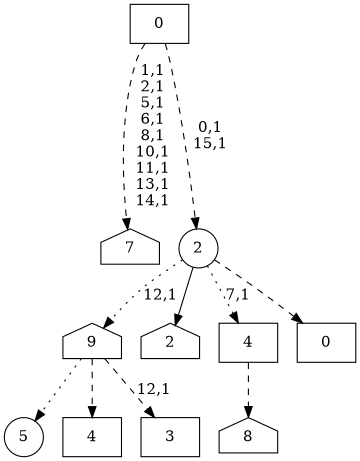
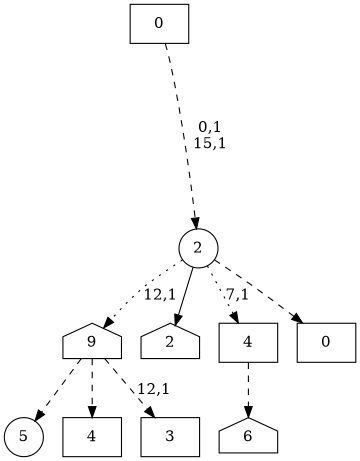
node "7": removed
edge "9" -> "5": style dotted -> dashed
node "8": label "8" -> "6"
